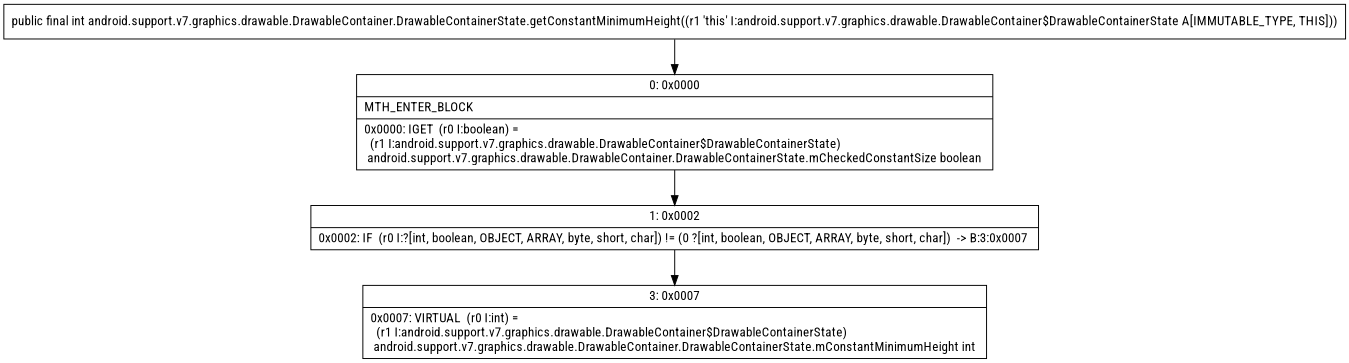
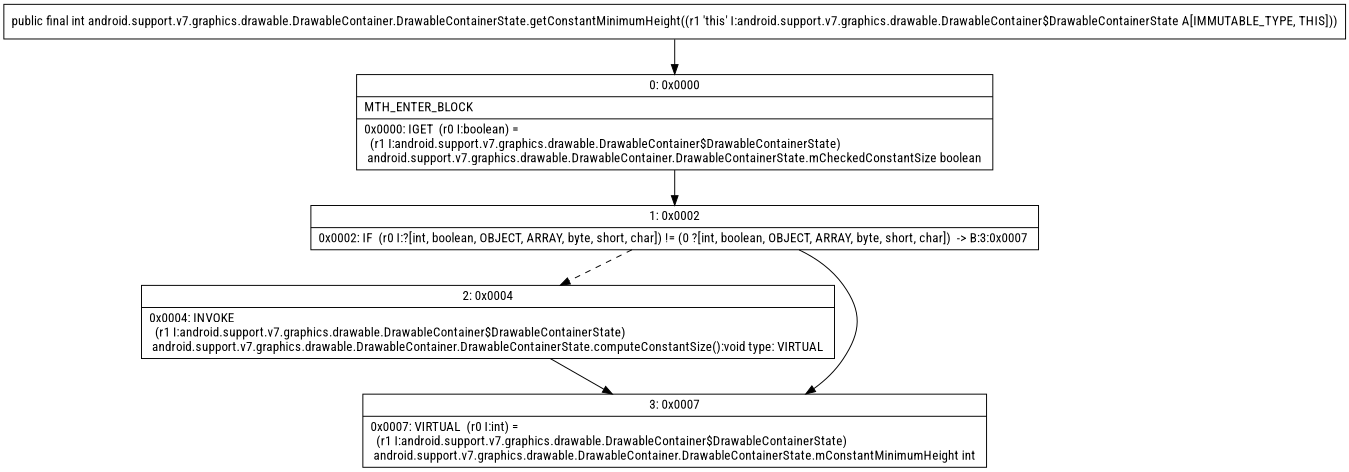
node "2: 0x0004": added
